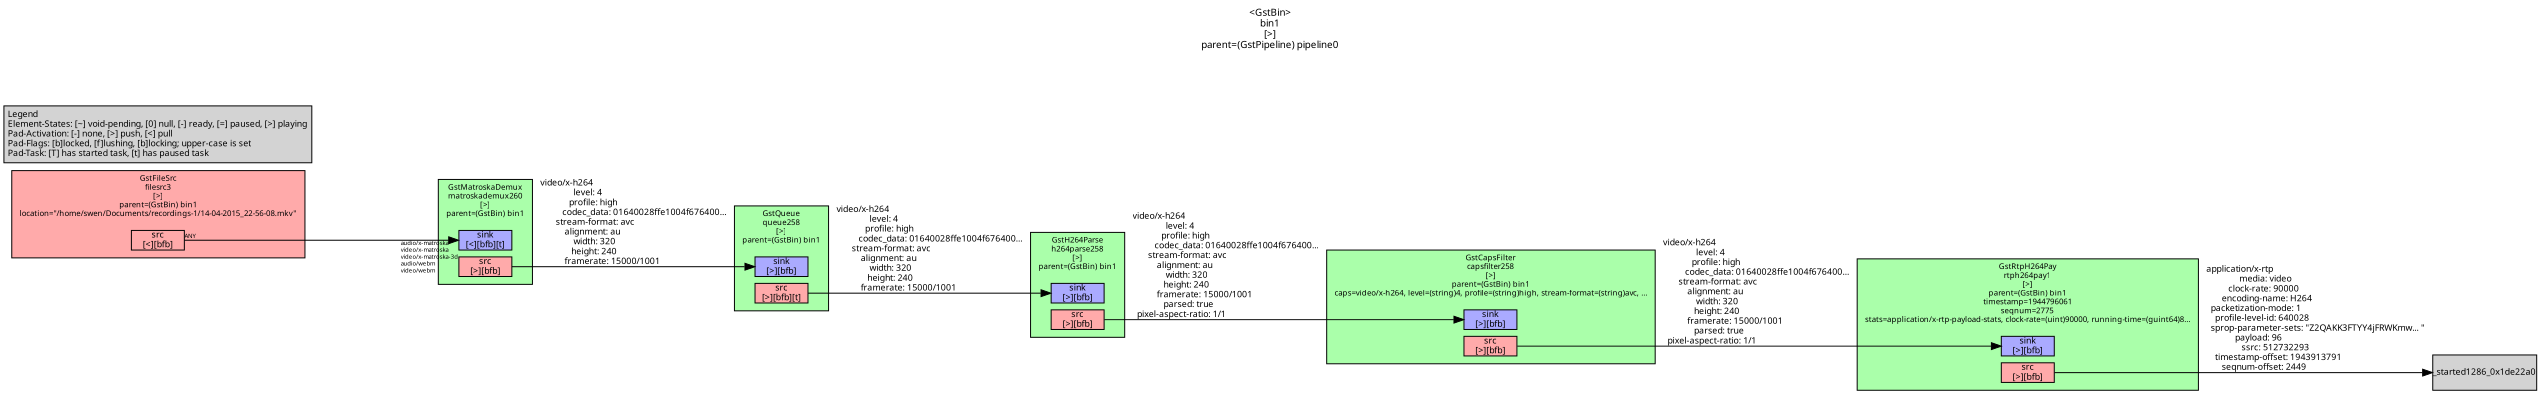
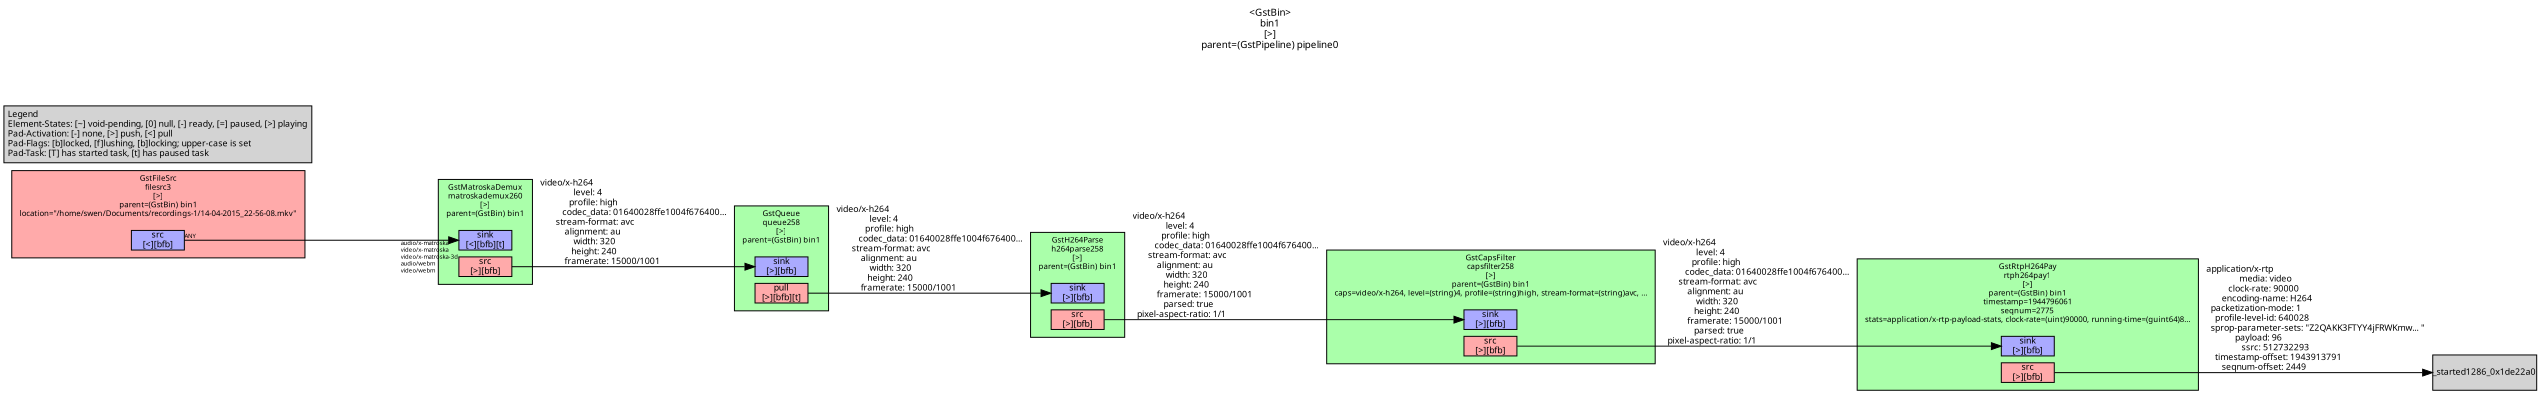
node "src [<][bfb]": fillcolor #ffaaaa -> #aaaaff
node "src [>][bfb][t]": label "src [>][bfb][t]" -> "pull [>][bfb][t]"
